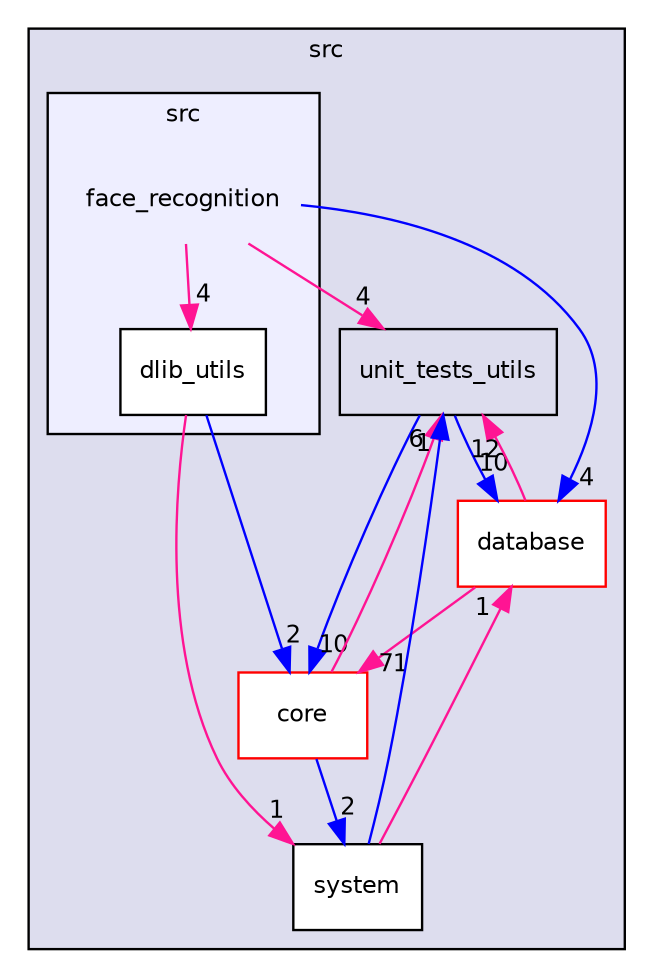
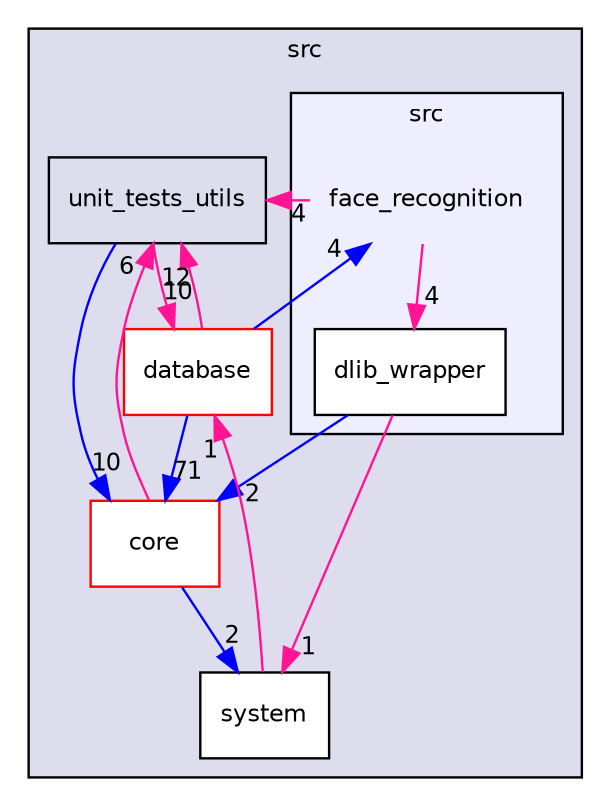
edge "face_recognition" -> "database": reversed
node "dlib_utils": label "dlib_utils" -> "dlib_wrapper"
edge "unit_tests_utils" -> "database": color blue -> deeppink
edge "database" -> "core": color deeppink -> blue
edge "system" -> "unit_tests_utils": removed
